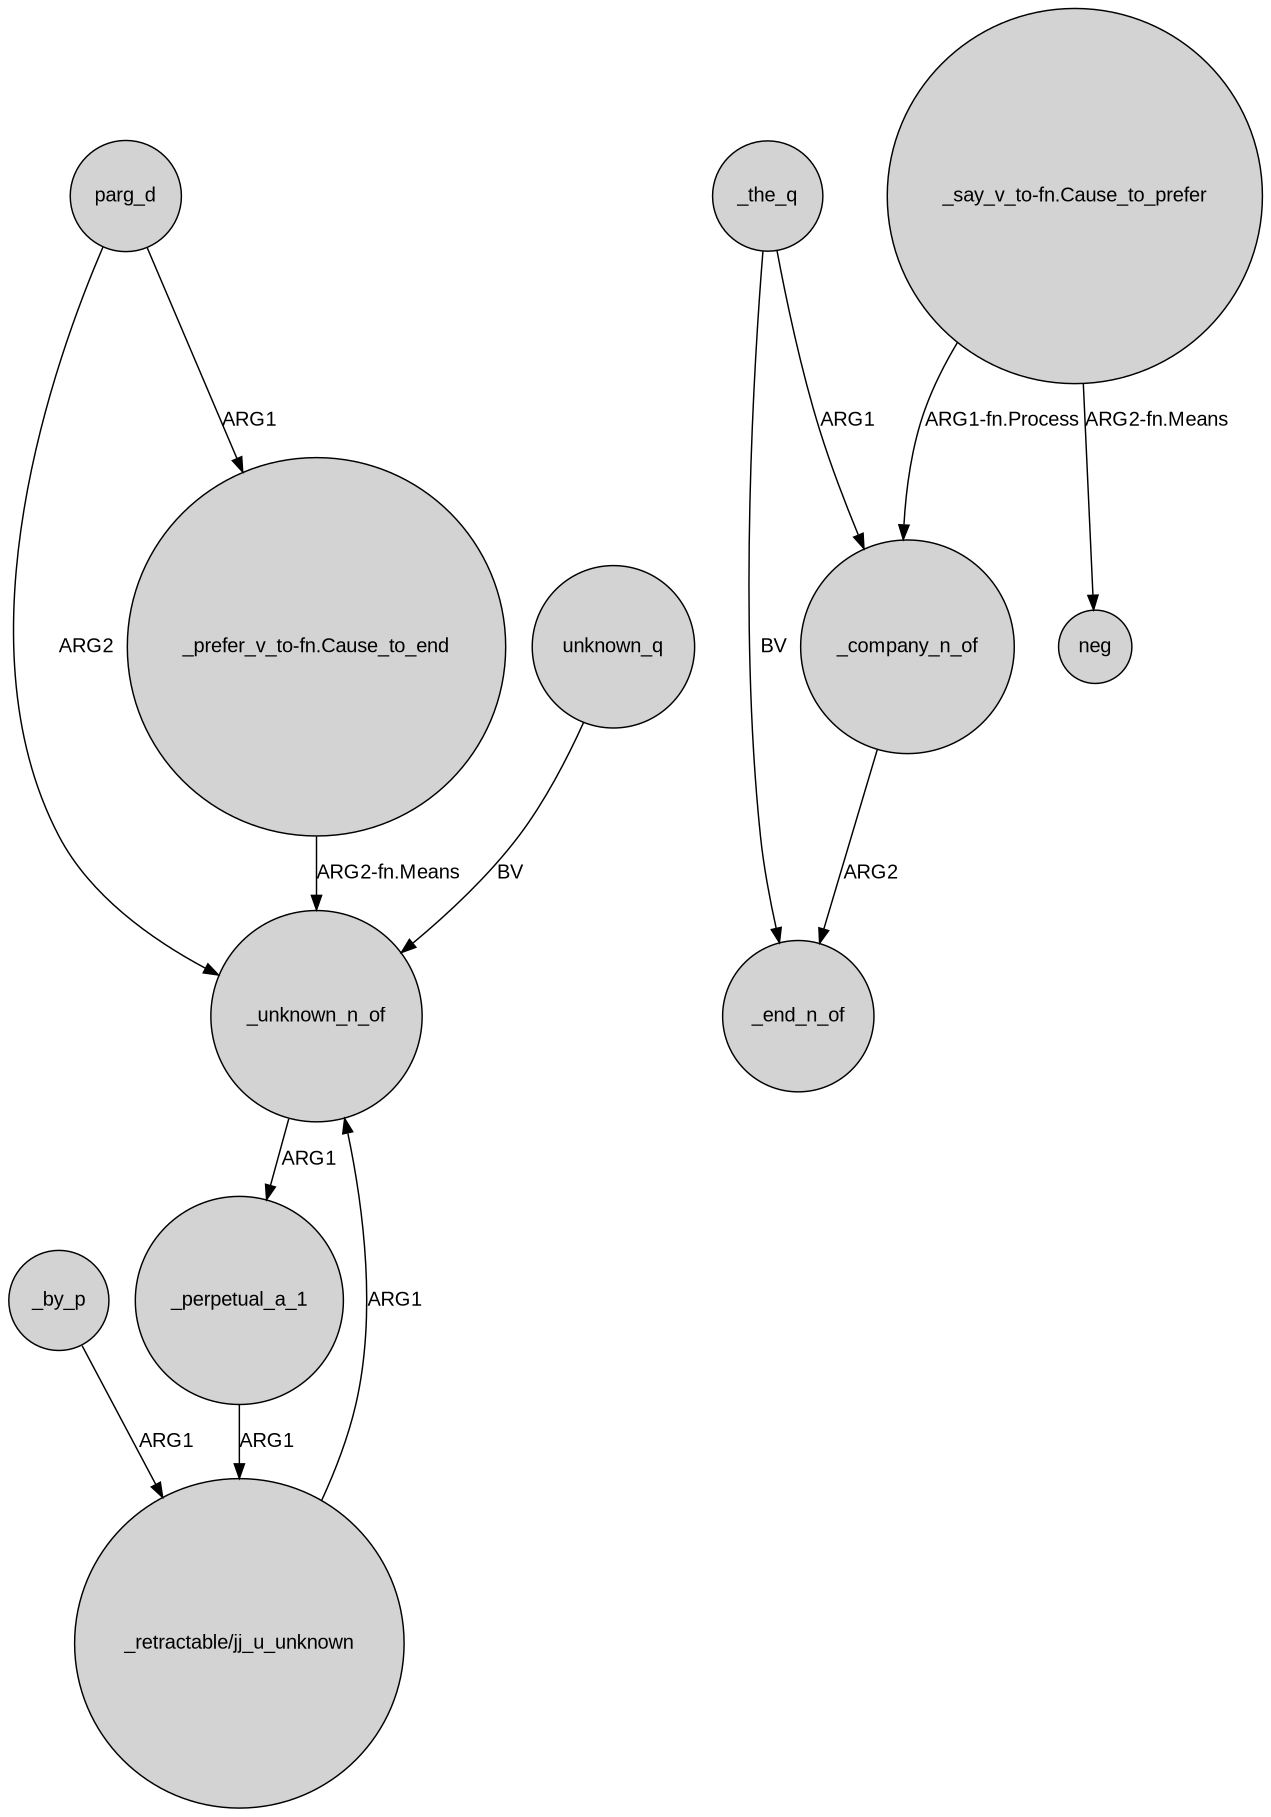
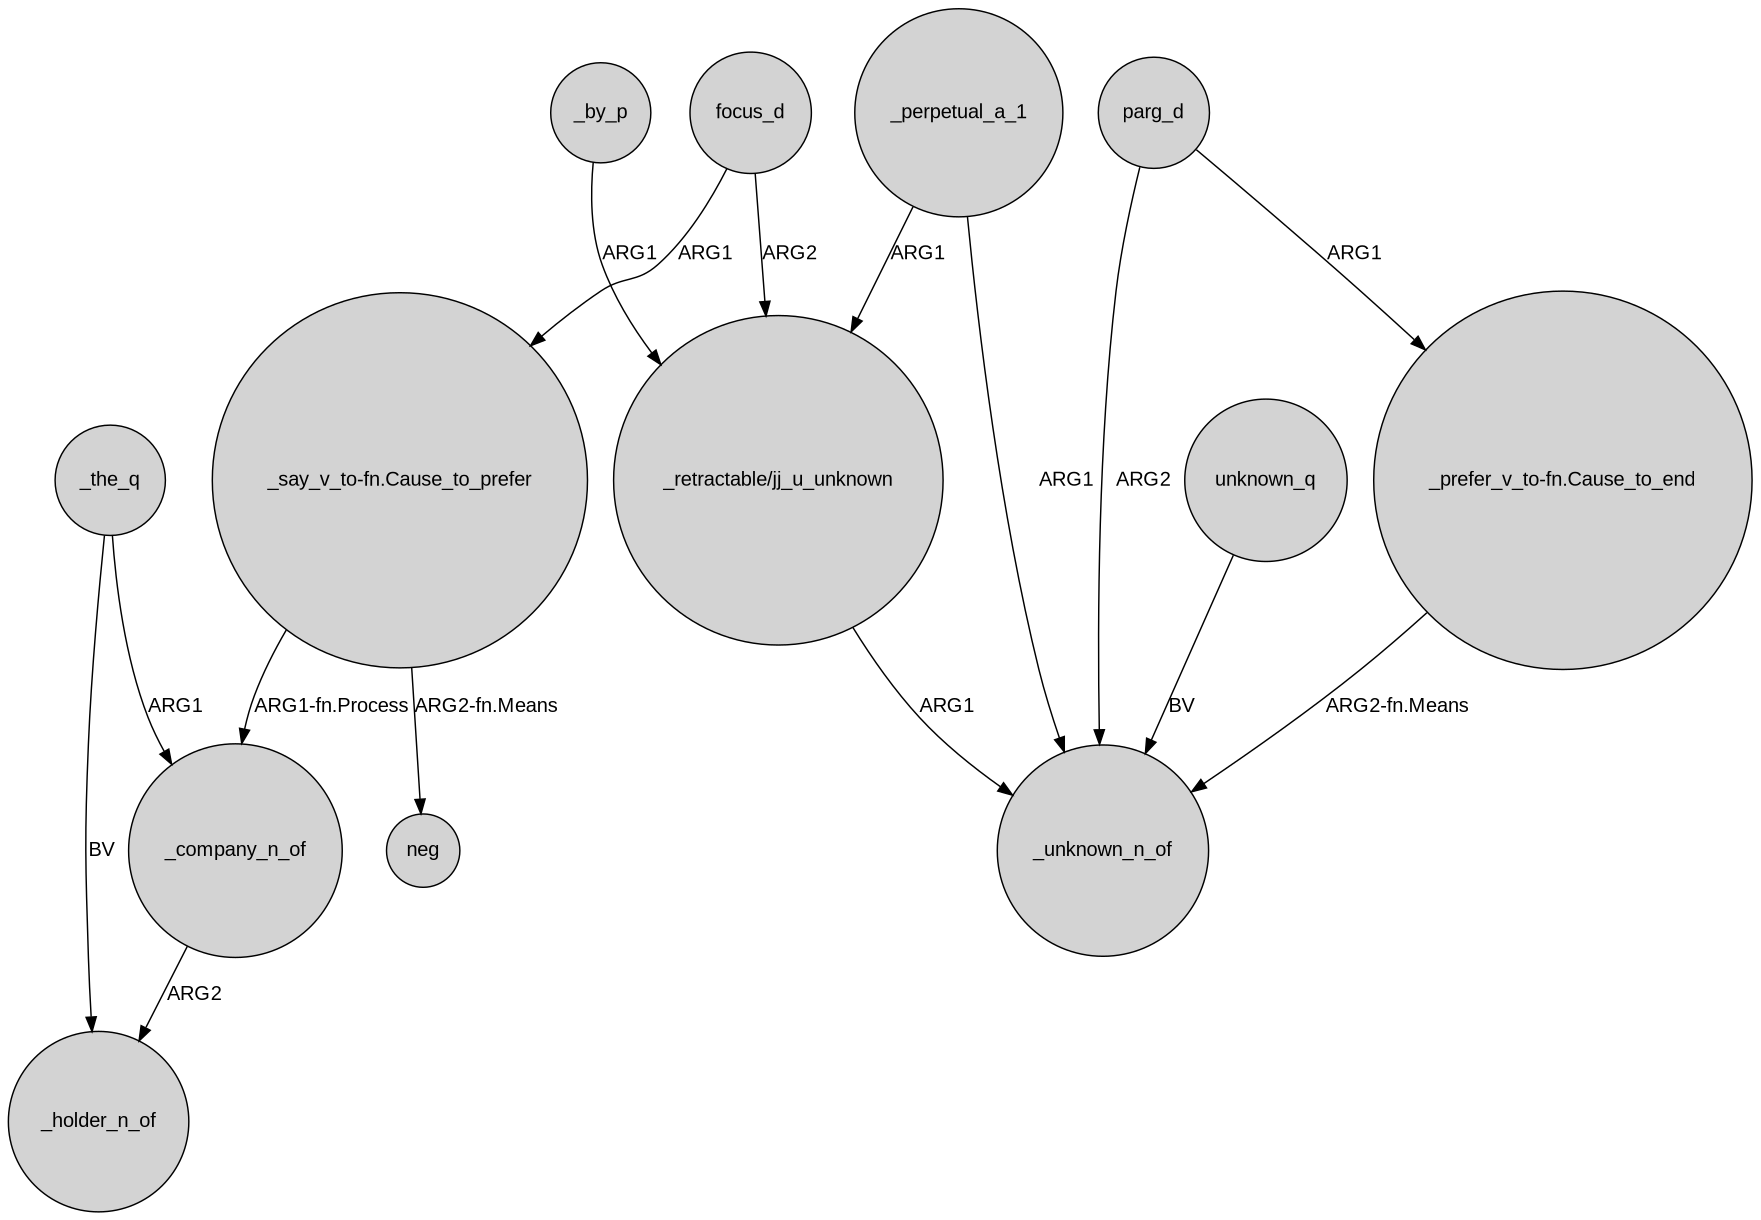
node "focus_d": added
node "_end_n_of": label "_end_n_of" -> "_holder_n_of"
edge "_unknown_n_of" -> "_perpetual_a_1": reversed
